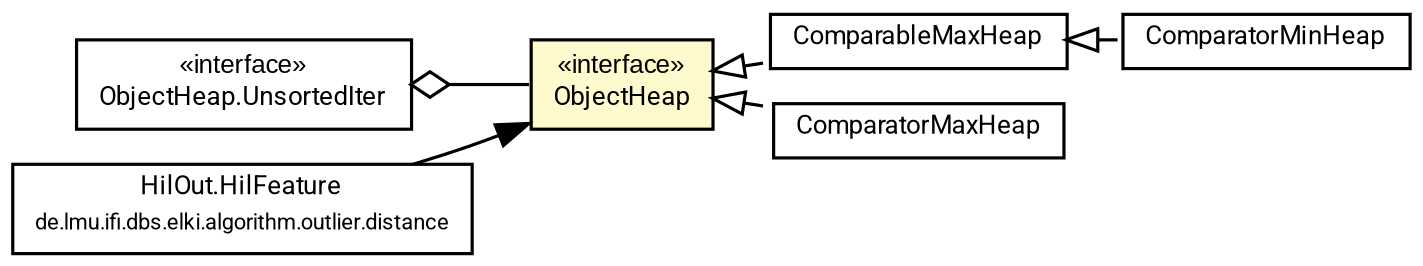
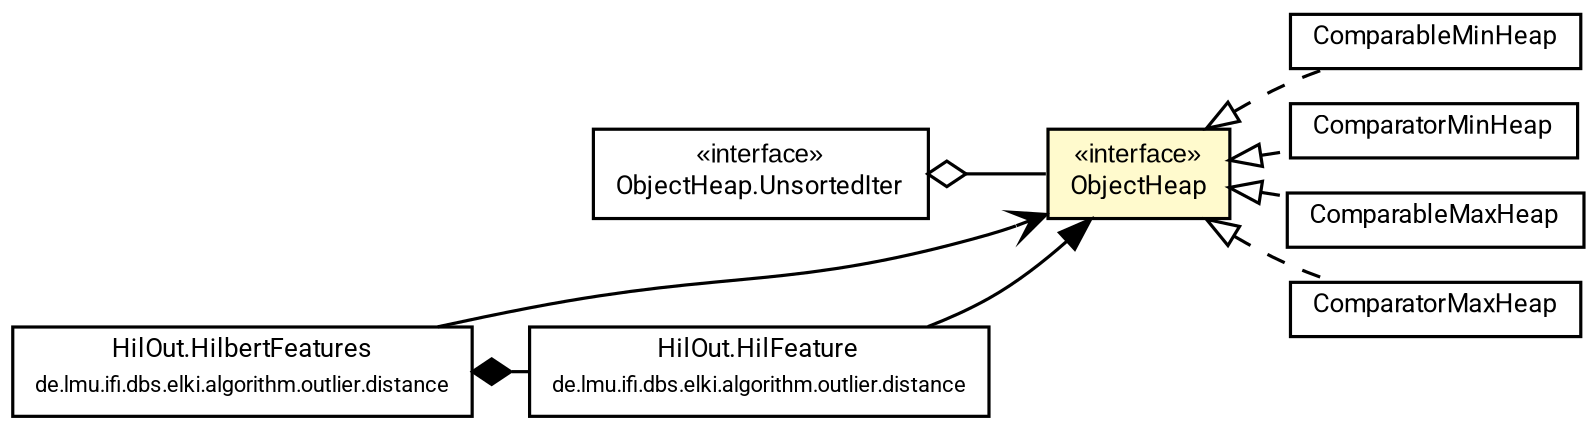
edge "ComparatorMinHeap" -> "ComparableMaxHeap": now "ComparatorMinHeap" -> "ObjectHeap"
node "ComparableMinHeap": added
node "HilOut.HilbertFeatures": added
